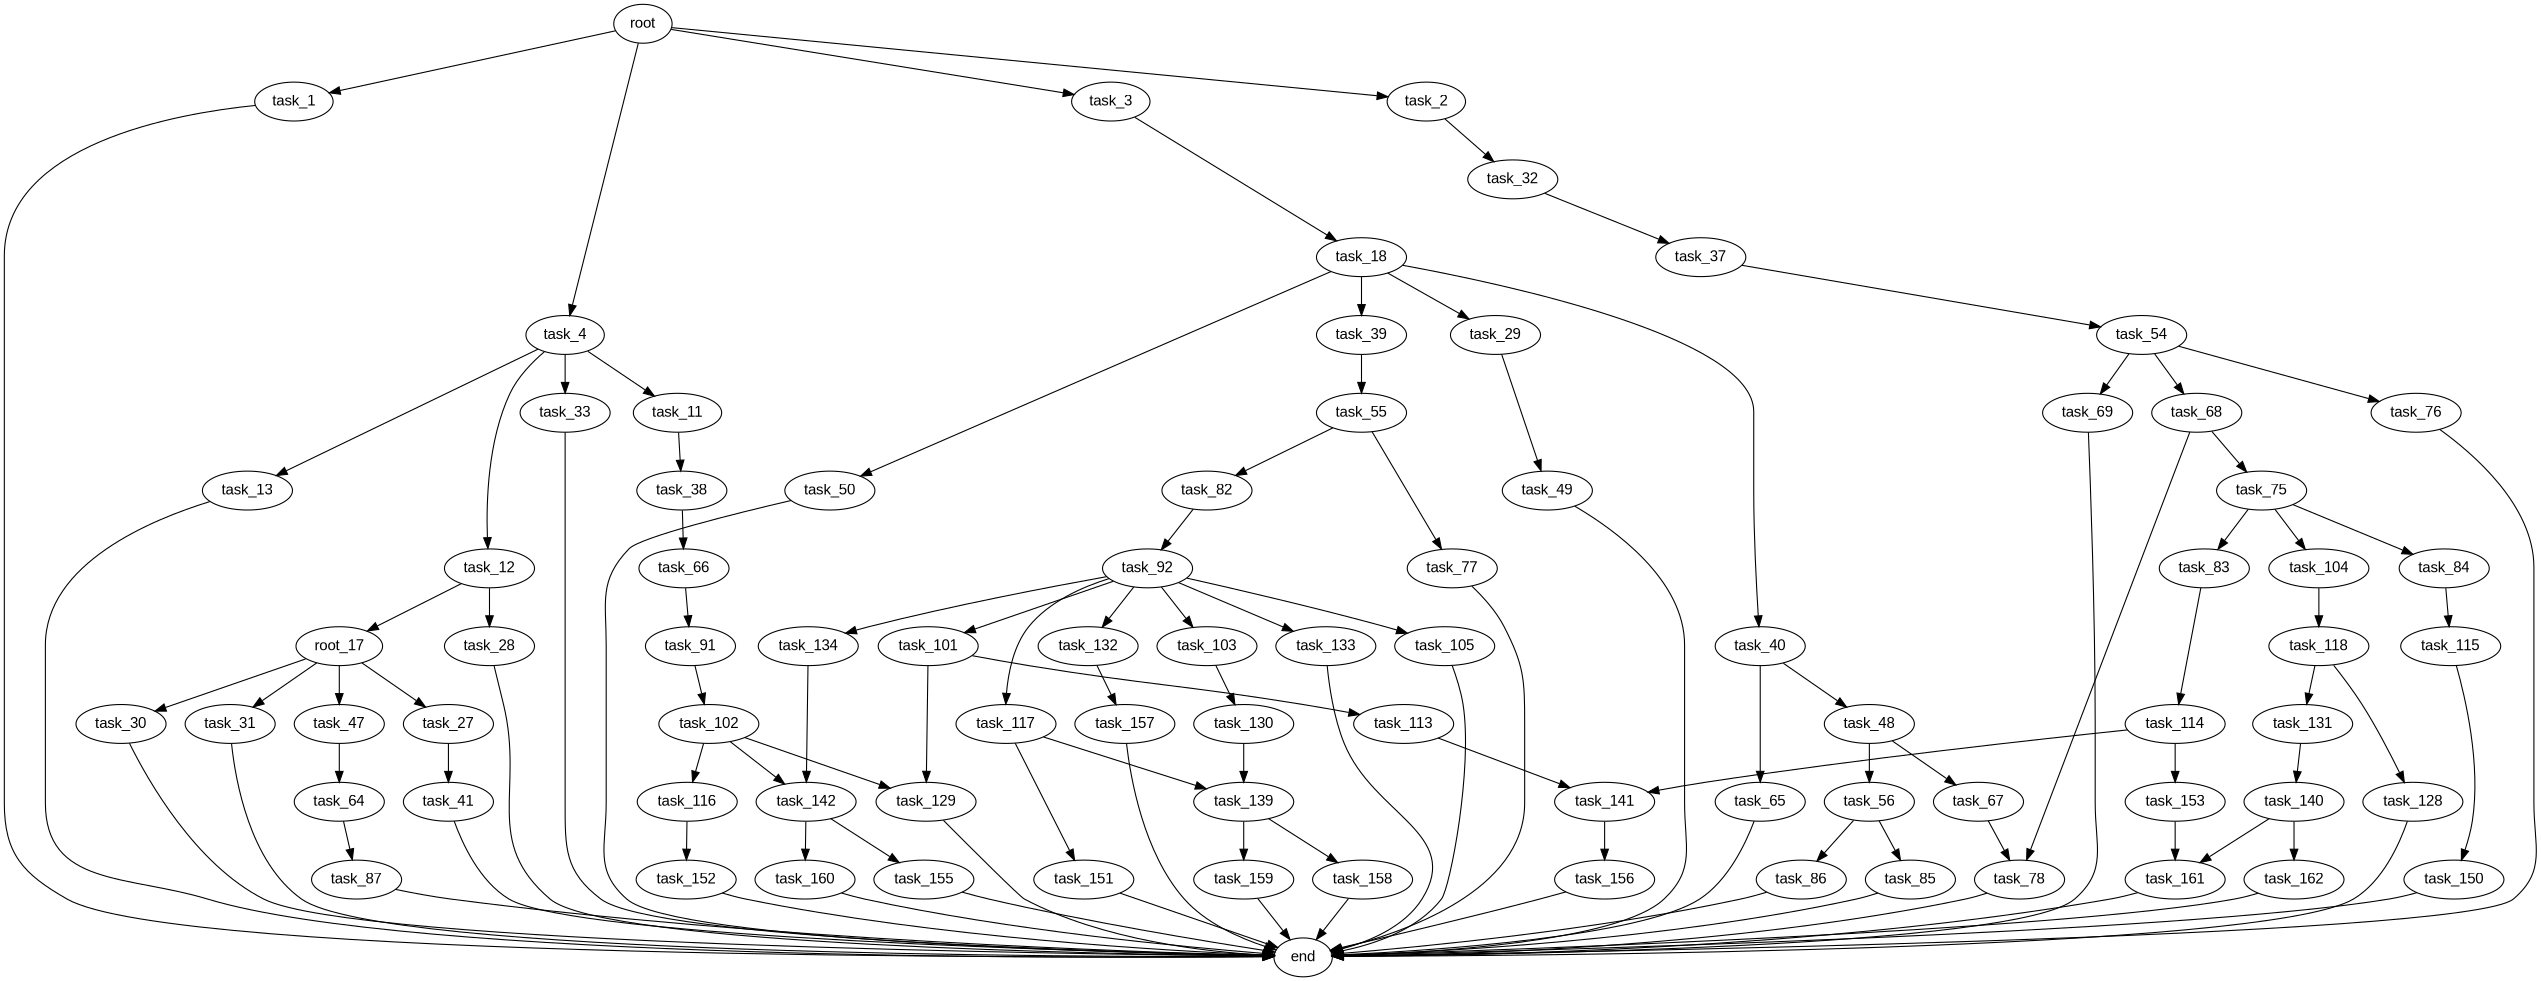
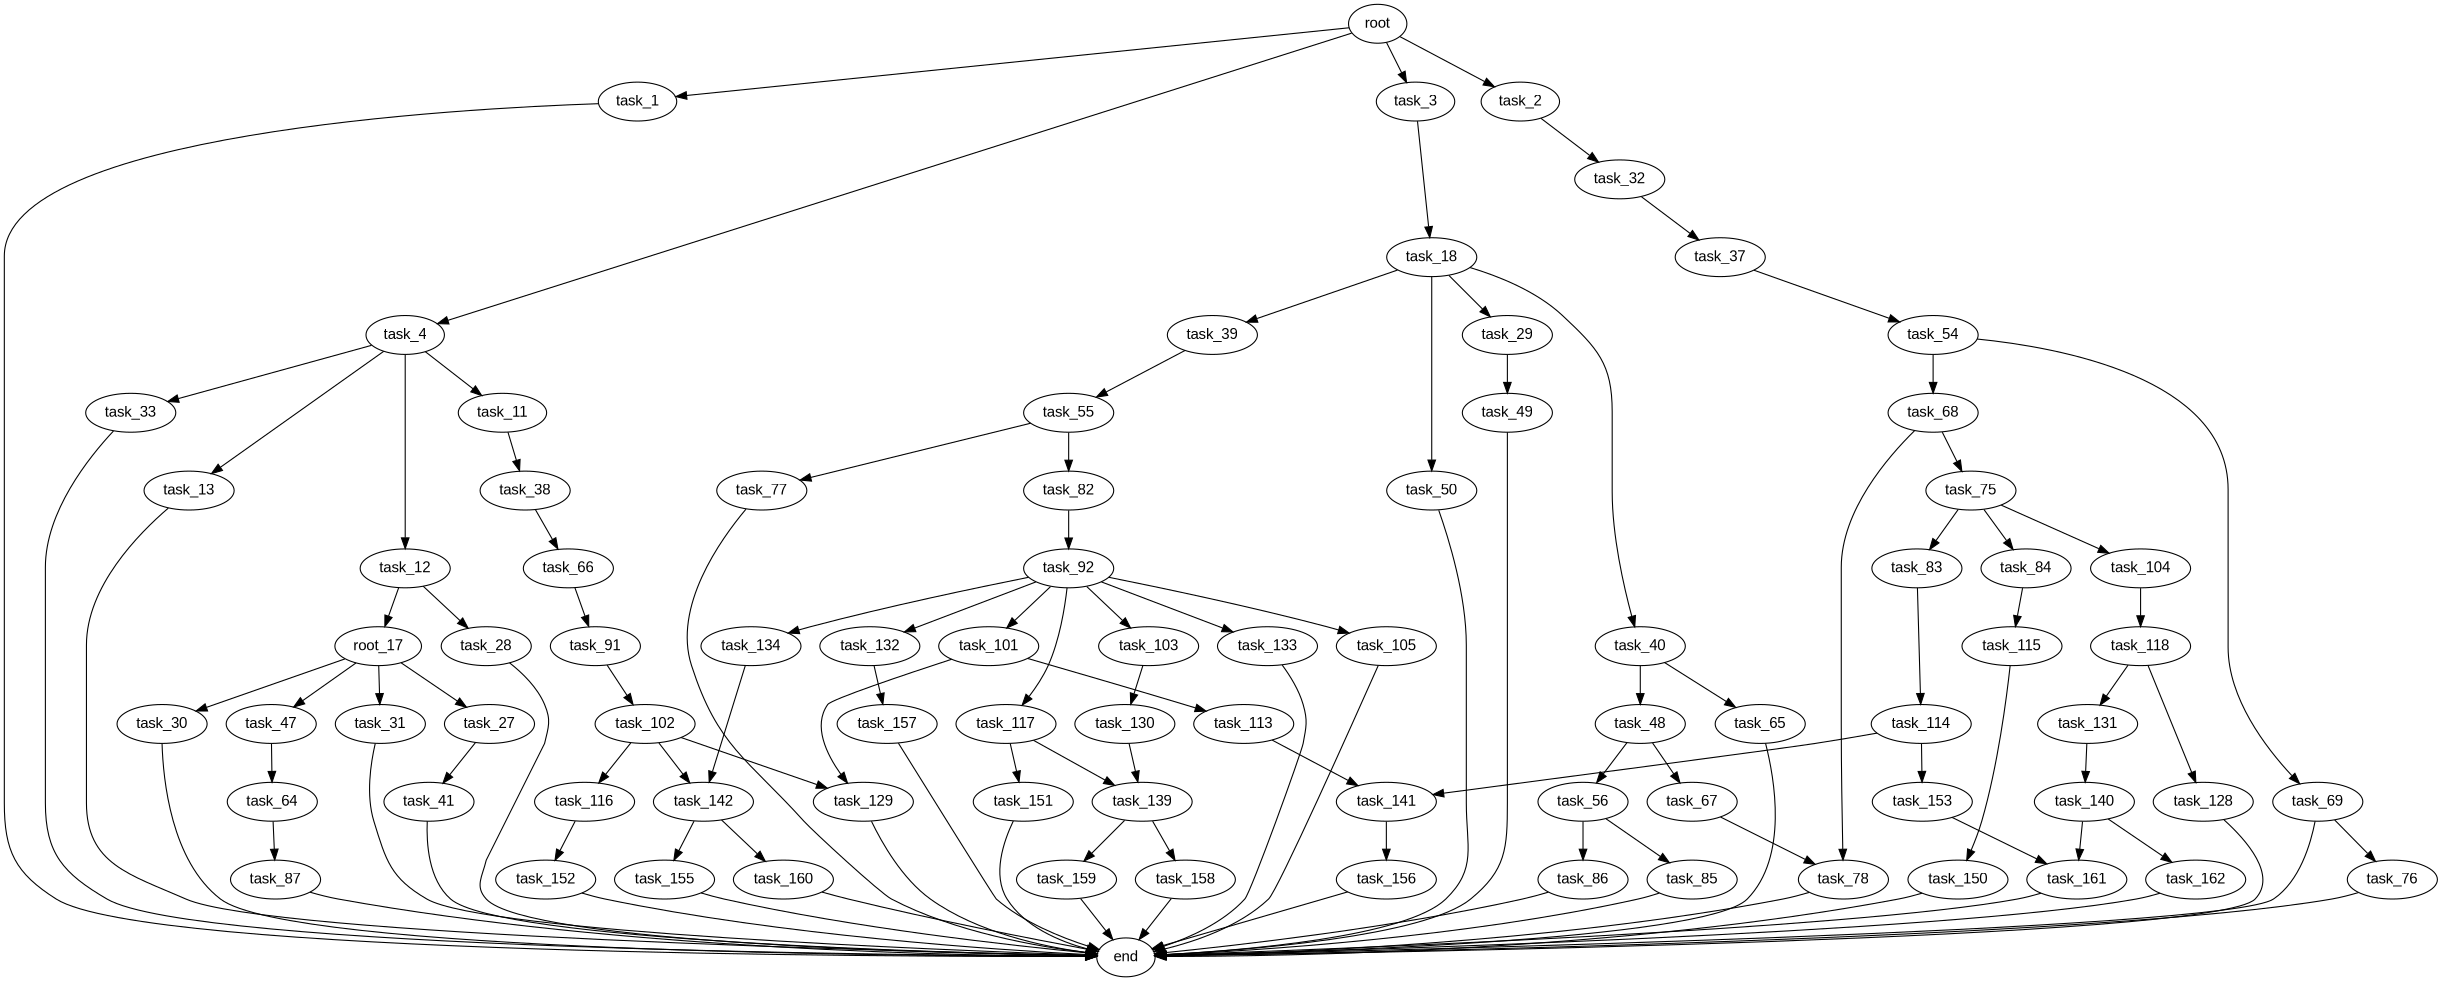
edge "task_54" -> "task_76": now "task_69" -> "task_76"
